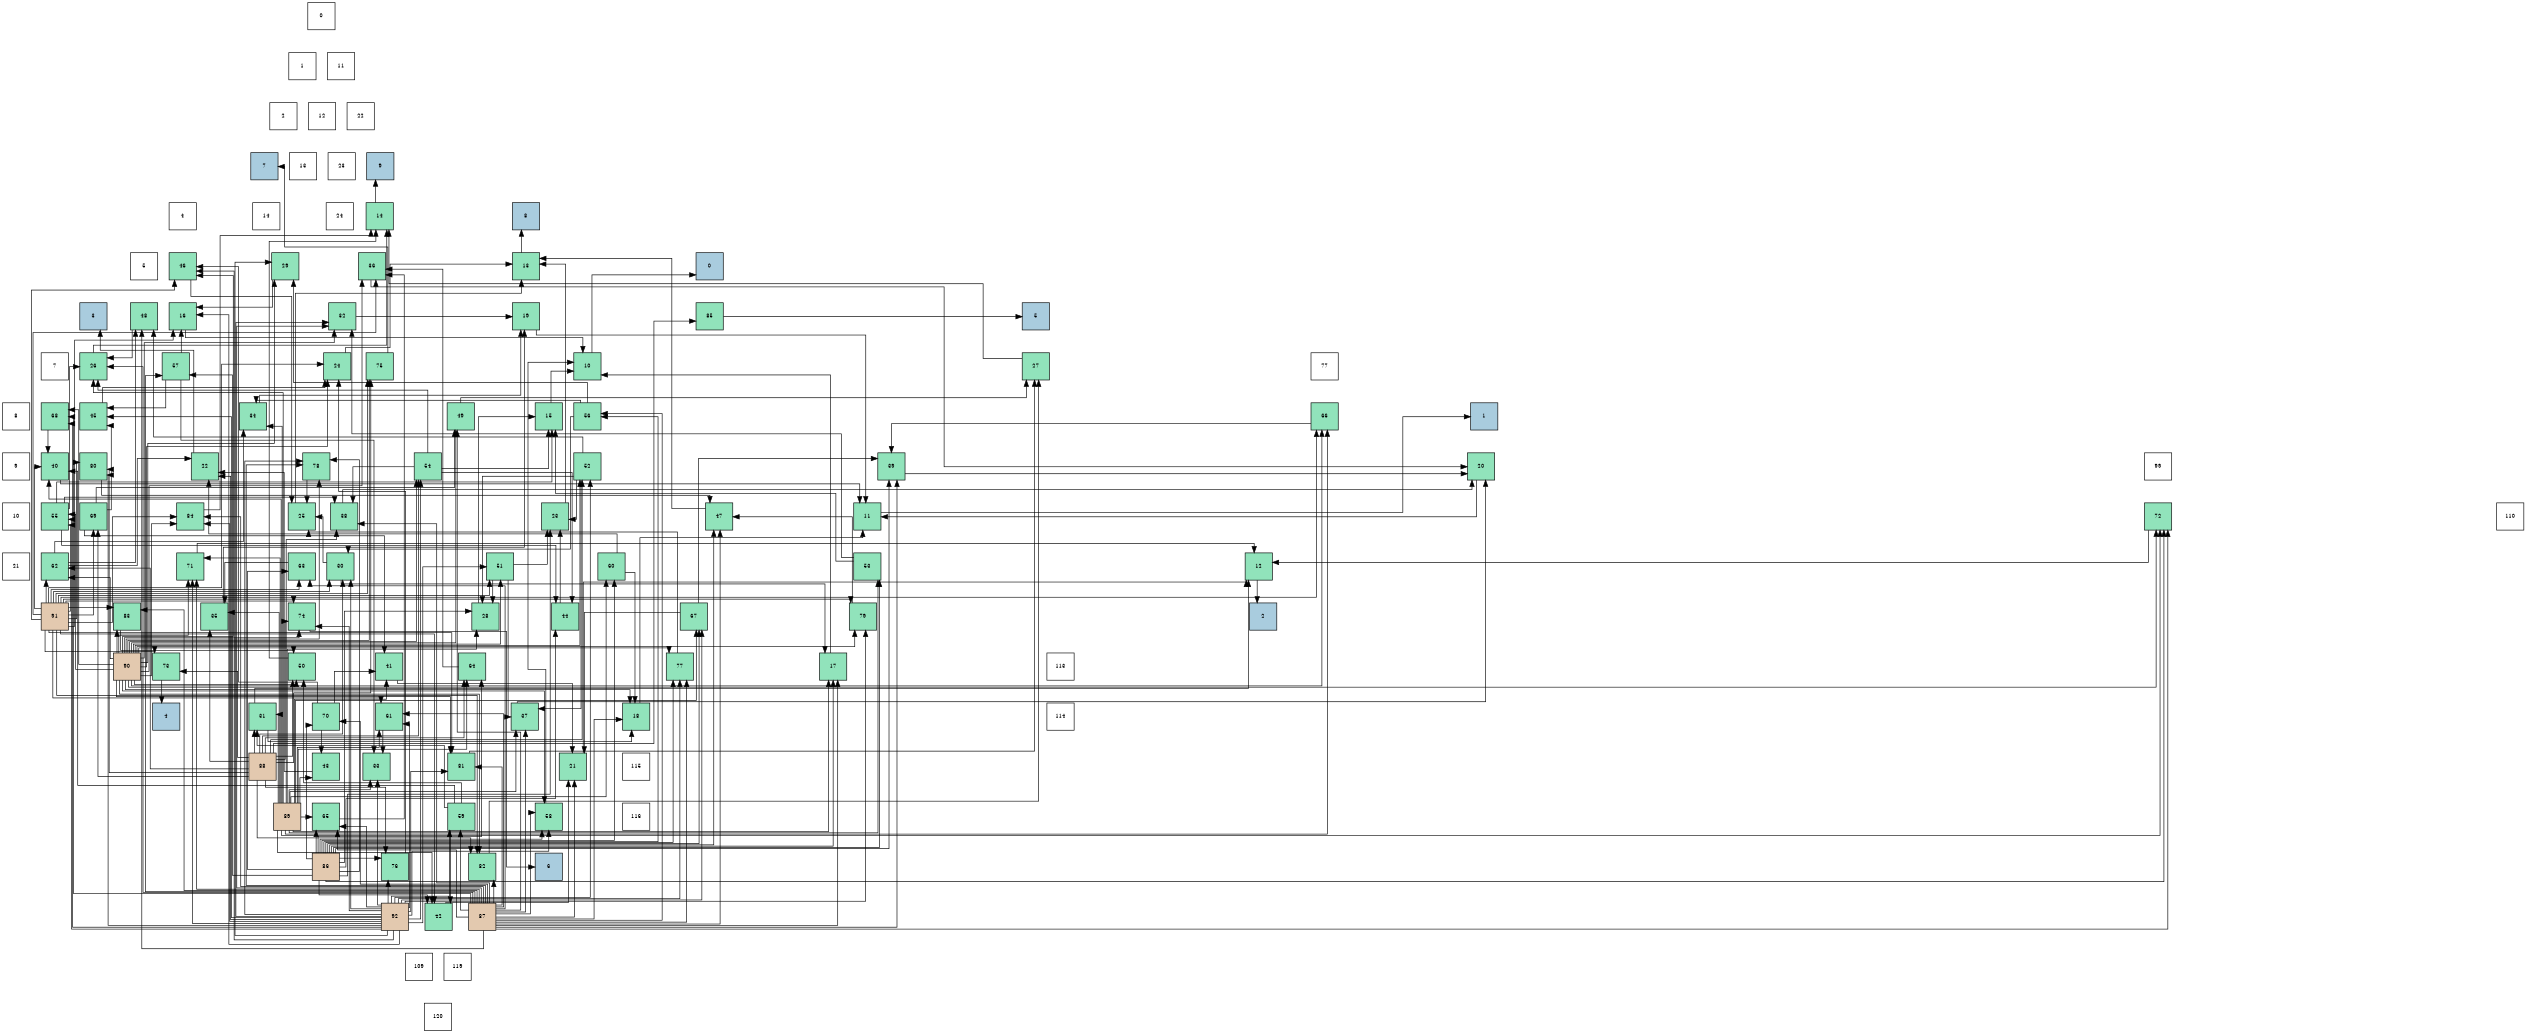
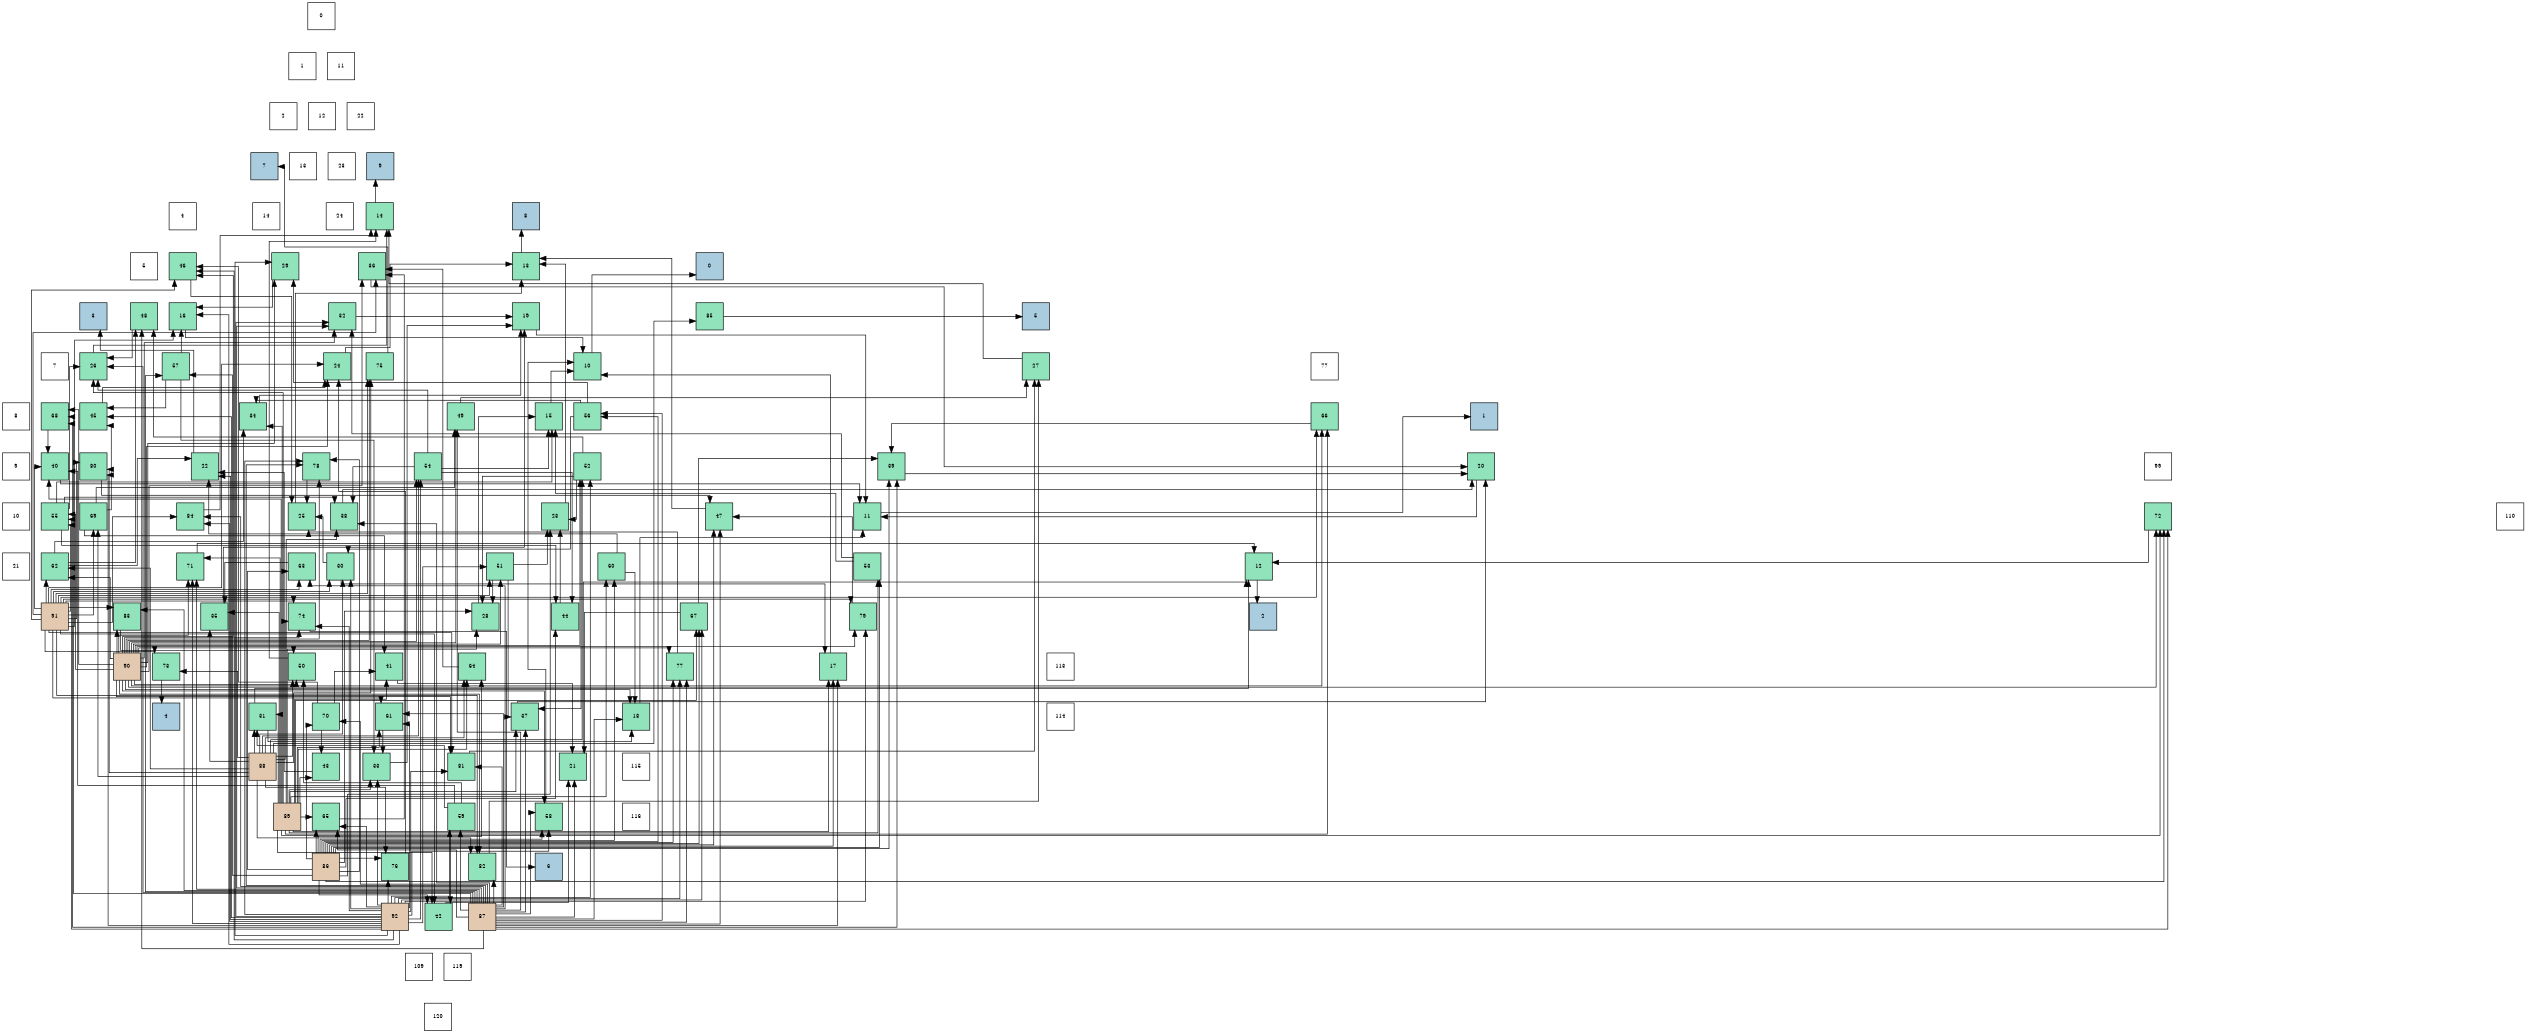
edge "33" -> "19": added
edge "90" -> "84": removed
